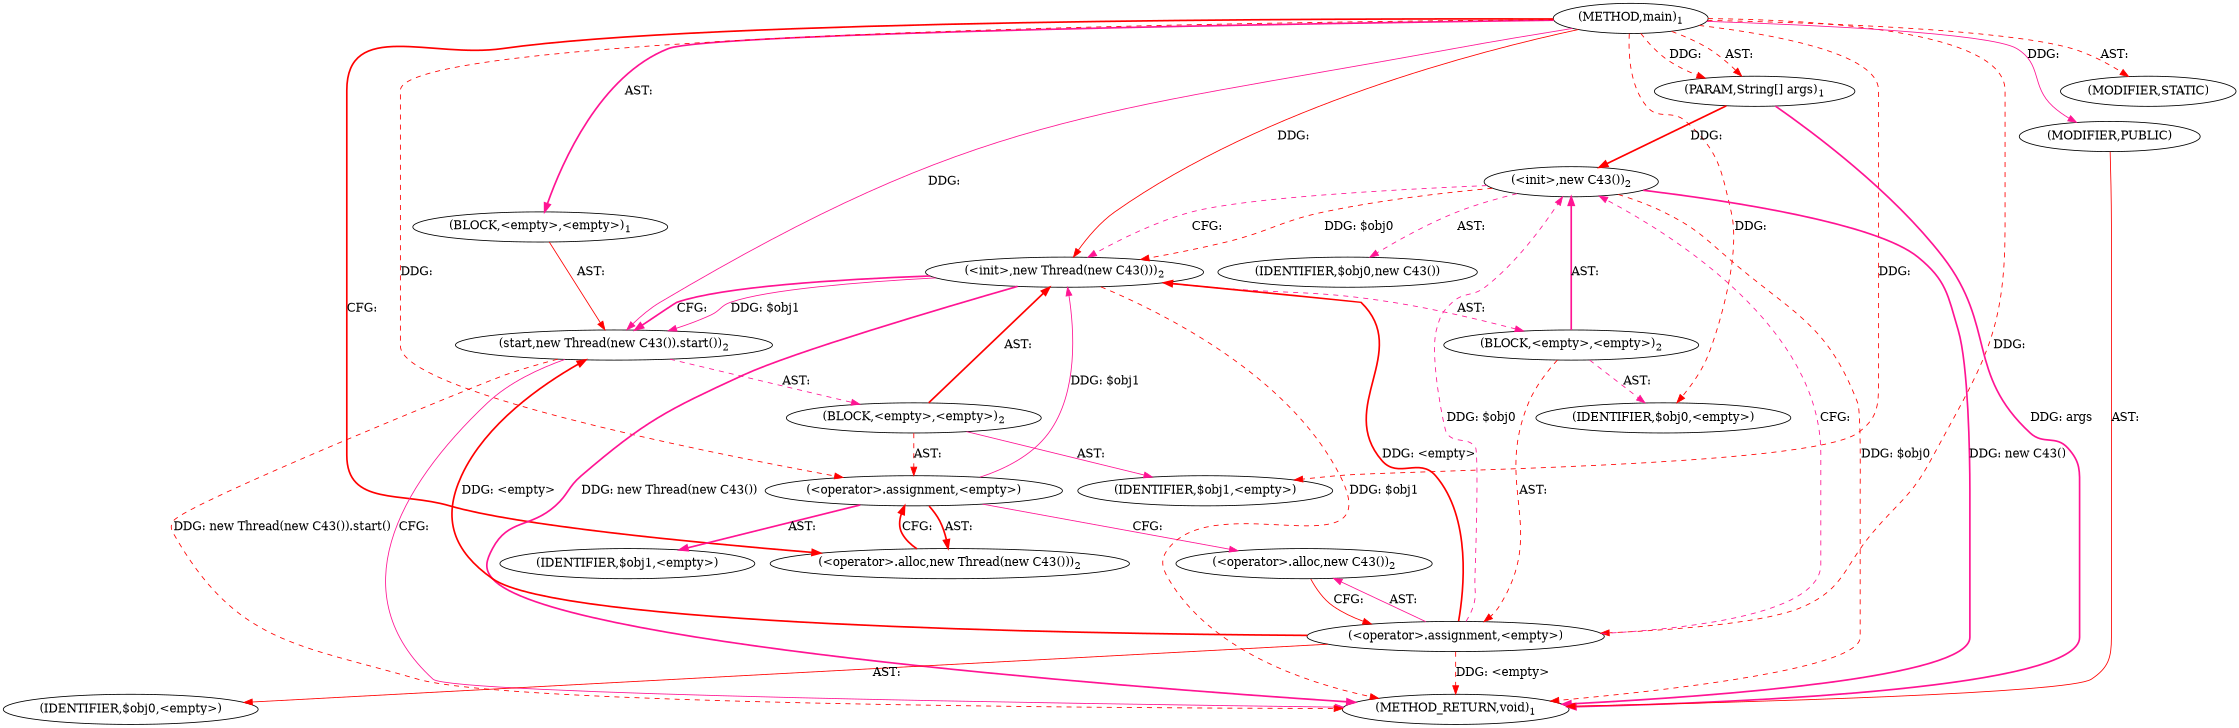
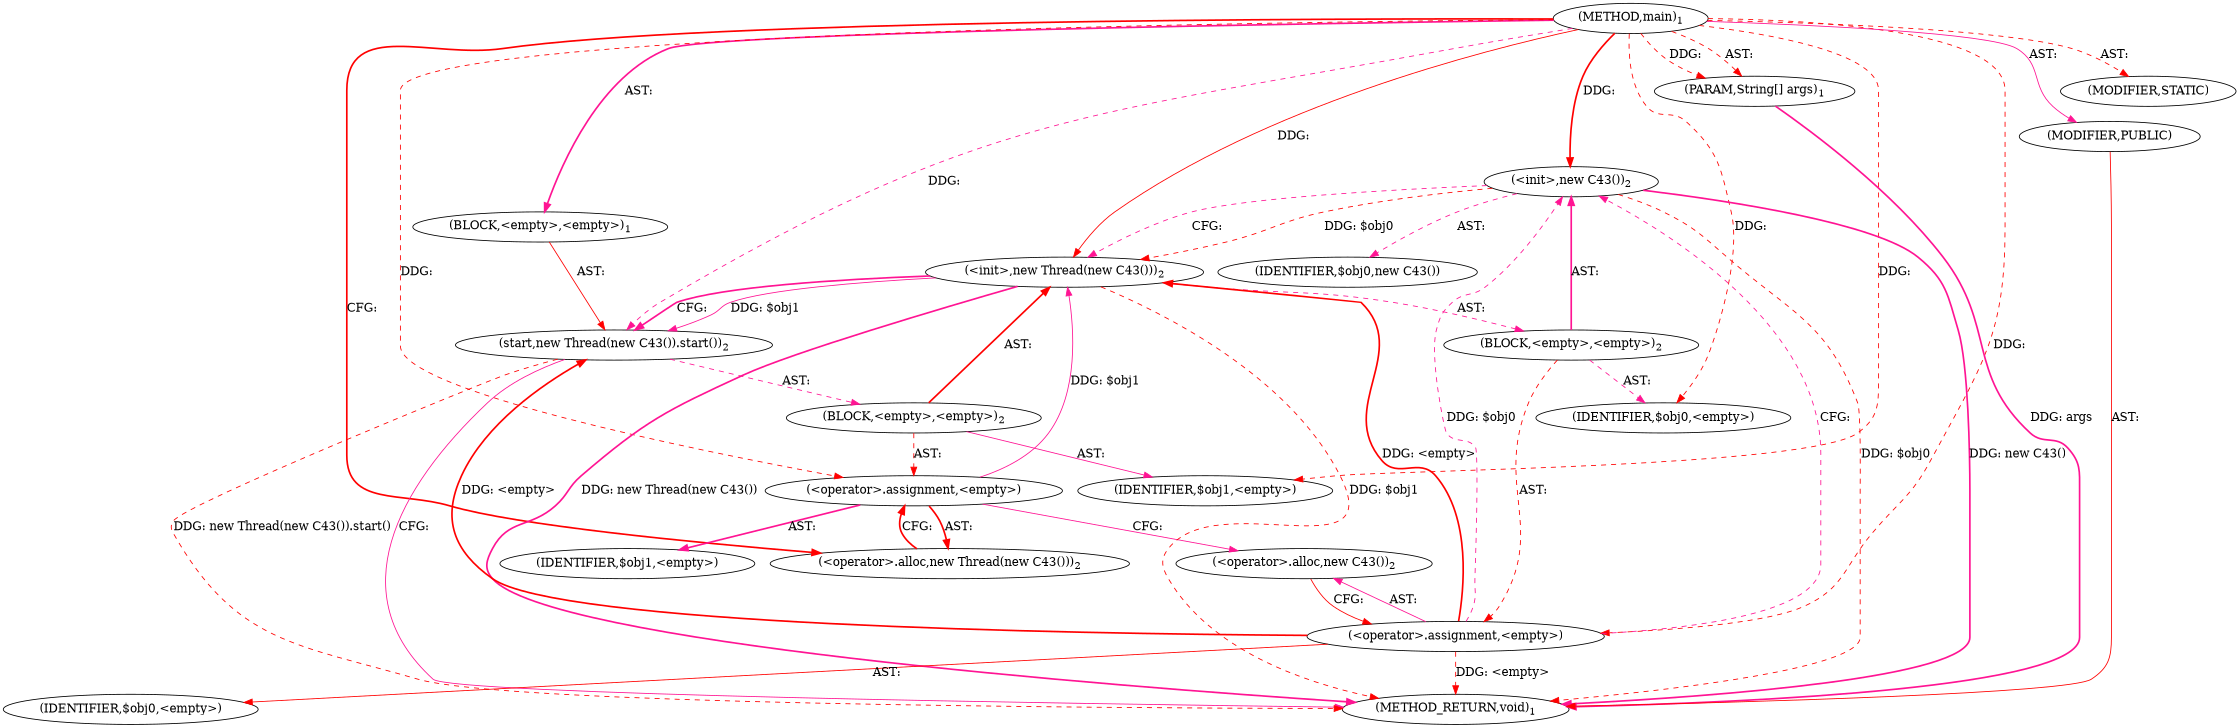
edge "(METHOD,main)" -> "(MODIFIER,PUBLIC)": label "DDG: " -> "AST: "
edge "(METHOD,main)" -> "(start,new Thread(new C43()).start())": style solid -> dashed
edge "(PARAM,String[] args)" -> "(<init>,new C43())": now "(METHOD,main)" -> "(<init>,new C43())"
